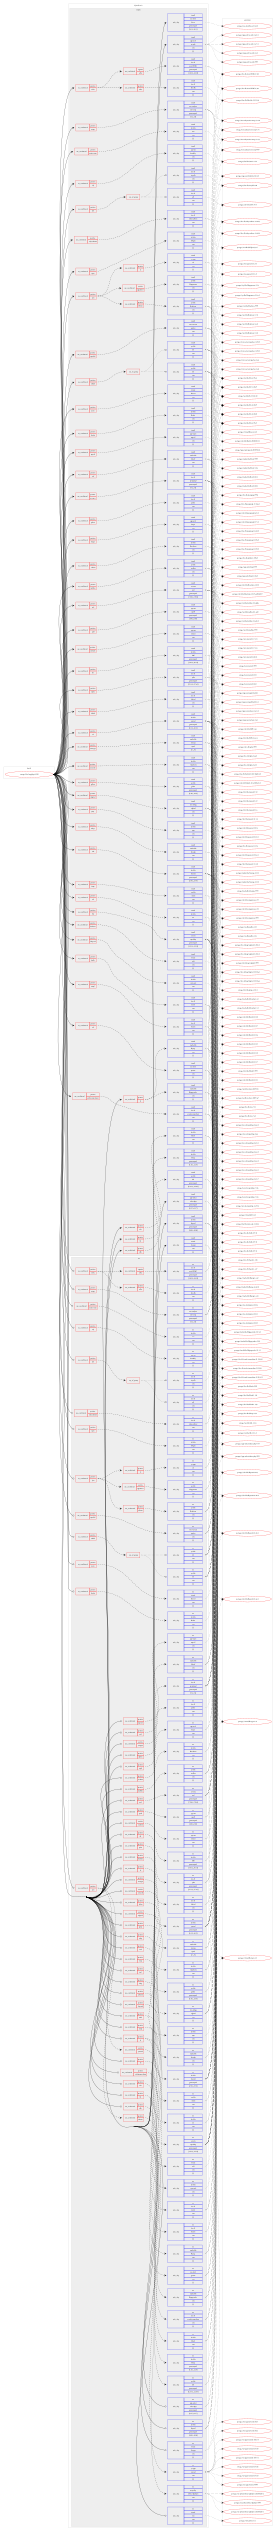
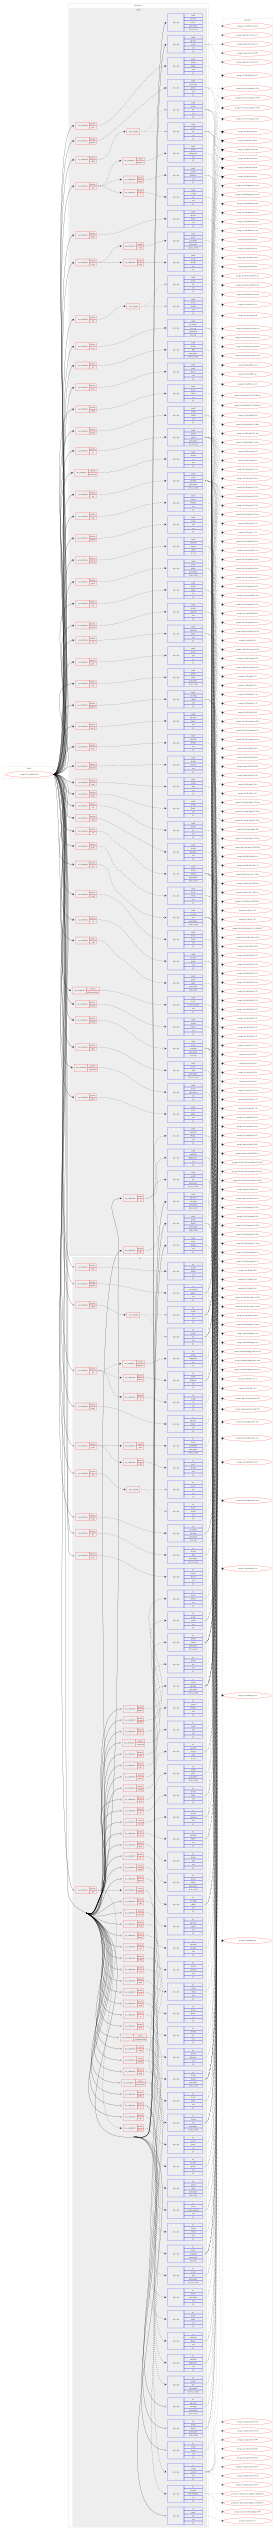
node "portage://virtual/libcrypt-2": added
